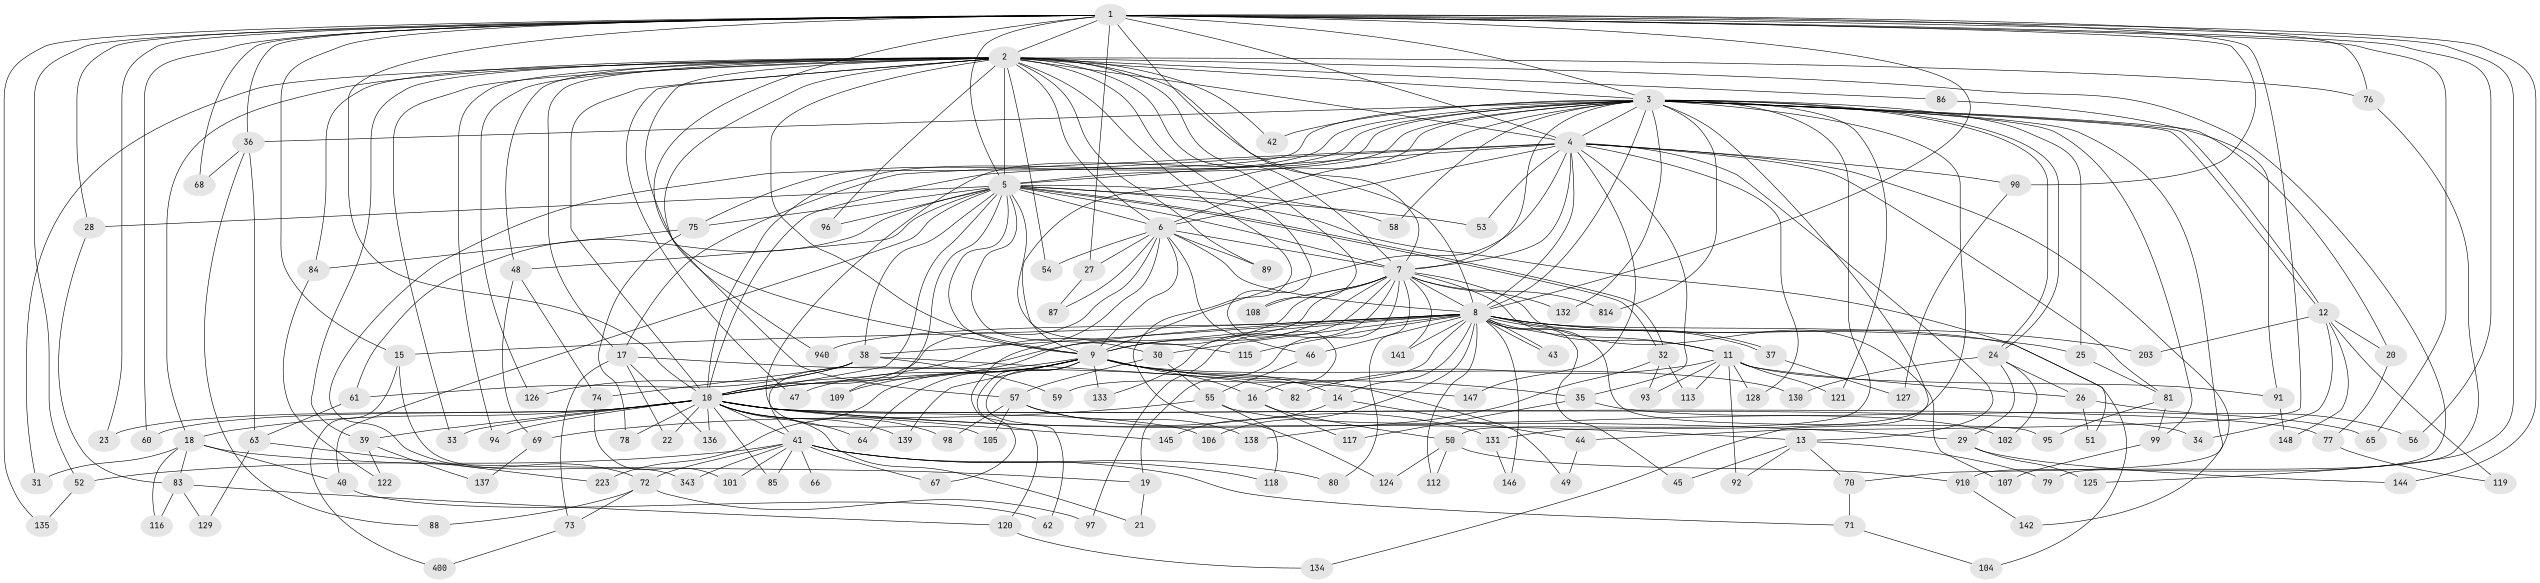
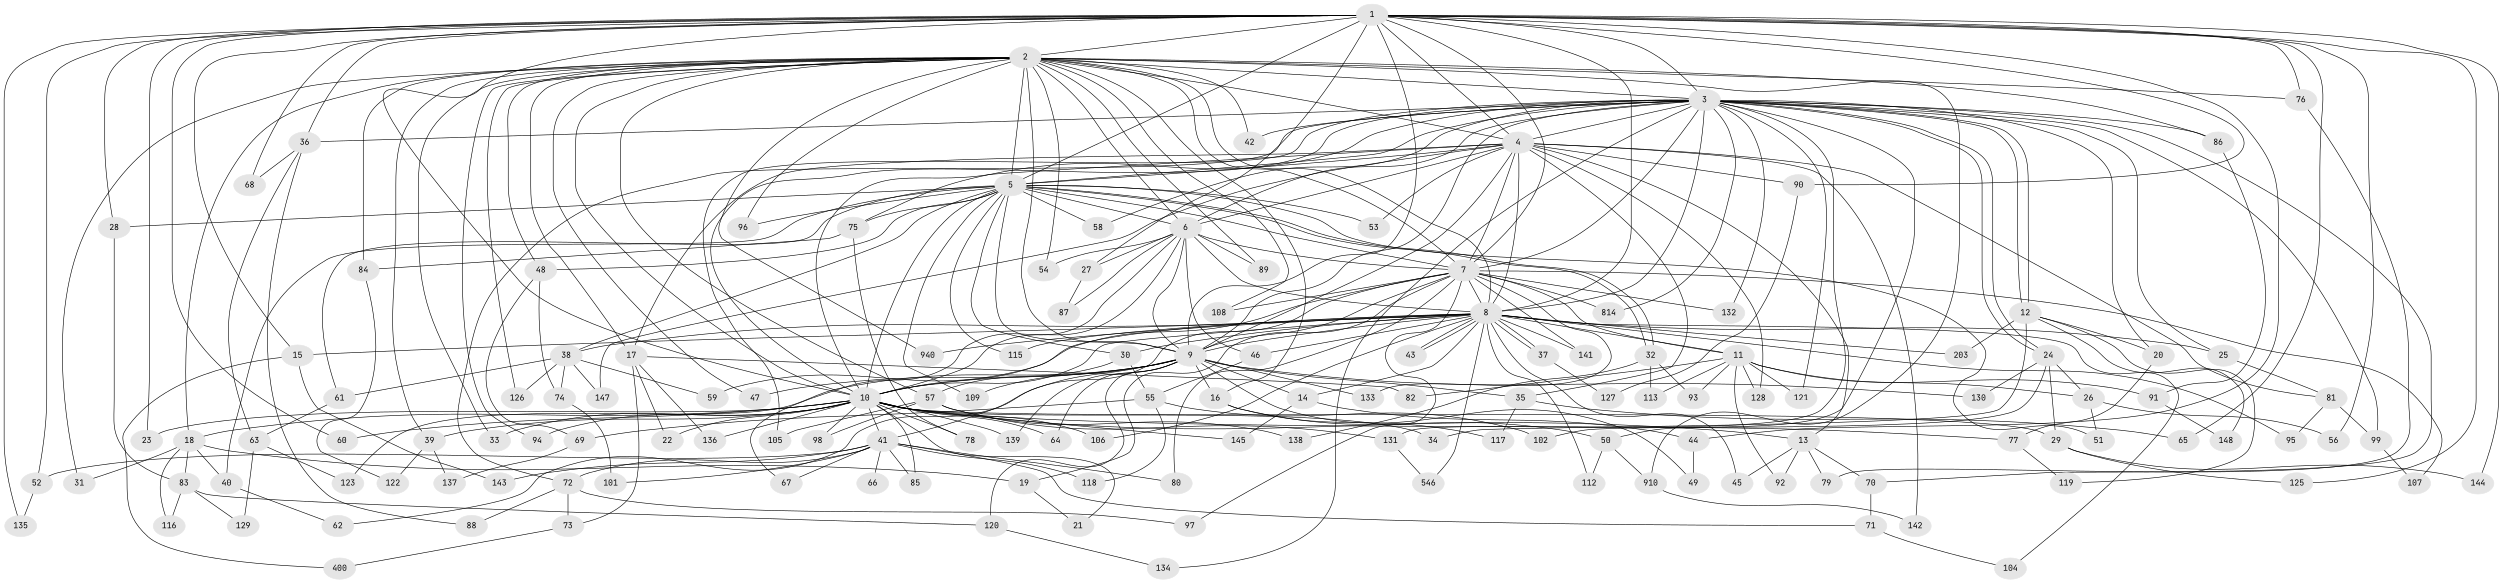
edge "3" -- "86": added
node "223": label "223" -> "123"
node "343": label "343" -> "143"
node "124": removed
node "146": label "146" -> "546"
